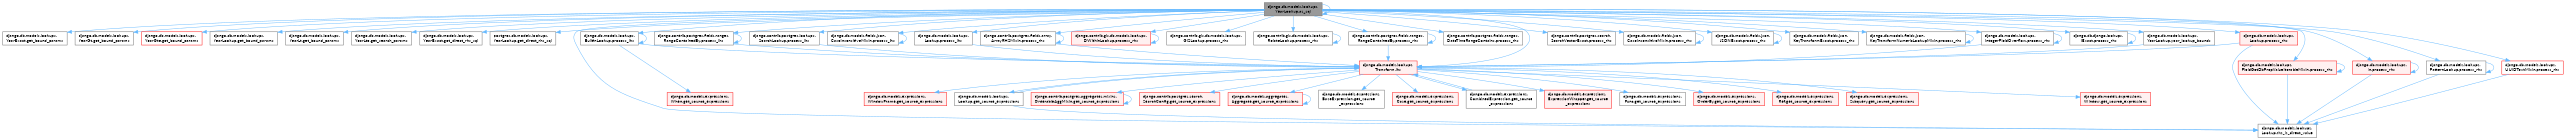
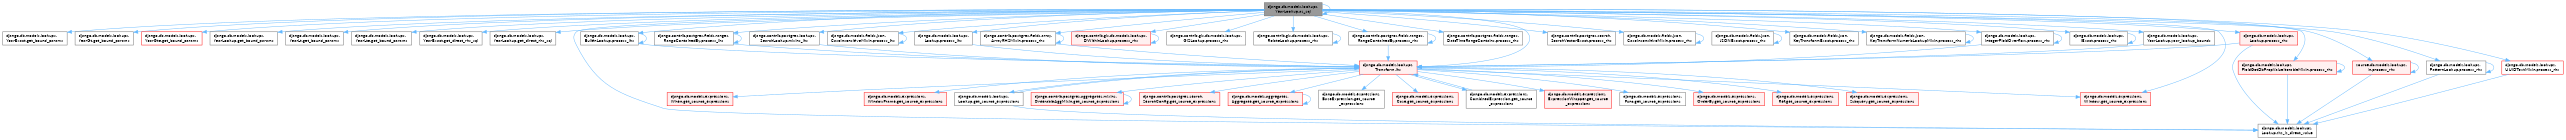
edge "django.db.models.lookups. YearLookup.as_sql" -> "django.db.models.fields.json. JSONExact.process_rhs": now "django.db.models.lookups. YearLookup.as_sql" -> "django.db.models.expressions. Window.get_source_expressions"
node "django.db.models.lookups. YearLte.get_search_params": label "django.db.models.lookups. YearLte.get_search_params" -> "django.db.models.lookups. YearLte.get_bound_params"
node "postgres.db.models.lookups. YearLookup.get_direct_rhs_sql": label "postgres.db.models.lookups. YearLookup.get_direct_rhs_sql" -> "django.db.models.lookups. YearLookup.get_direct_rhs_sql"
node "django.contrib.postgres.lookups. SearchLookup.process_lhs": label "django.contrib.postgres.lookups. SearchLookup.process_lhs" -> "django.contrib.postgres.lookups. SearchLookup.mixins_lhs"
node "django.db.django.lookups. IExact.process_rhs": label "django.db.django.lookups. IExact.process_rhs" -> "django.db.models.lookups. IExact.process_rhs"
edge "django.db.models.lookups. BuiltinLookup.process_lhs" -> "django.db.models.expressions. When.get_source_expressions": now "django.db.models.lookups. Transform.lhs" -> "django.db.models.expressions. When.get_source_expressions"
node "django.db.models.lookups. In.process_rhs": label "django.db.models.lookups. In.process_rhs" -> "source.db.models.lookups. In.process_rhs"
